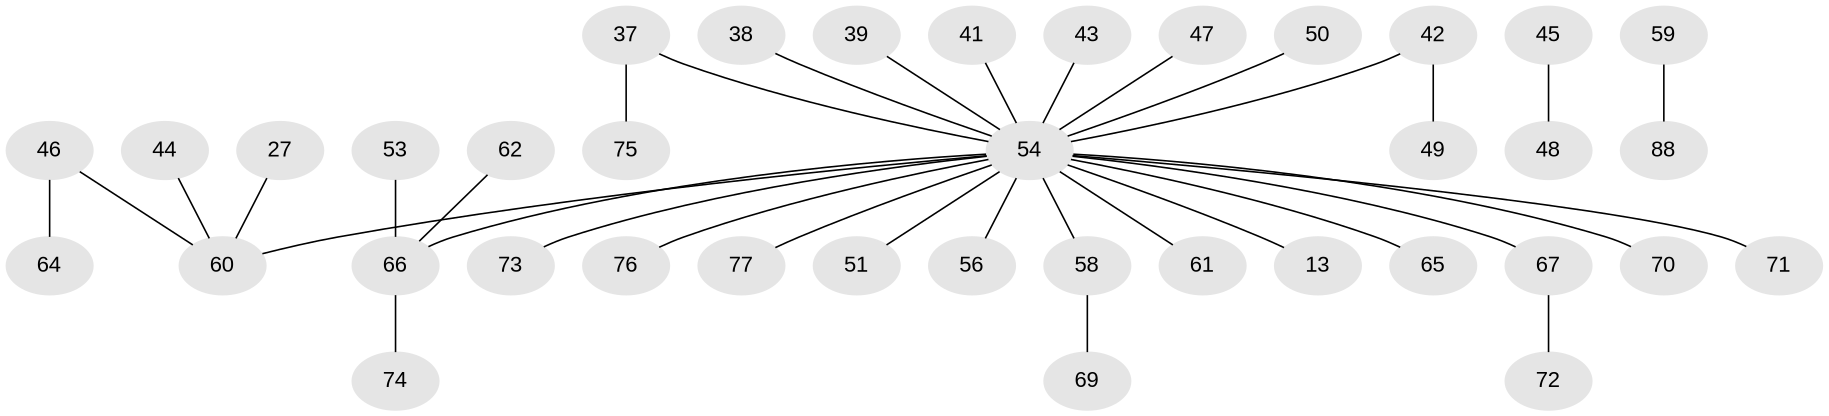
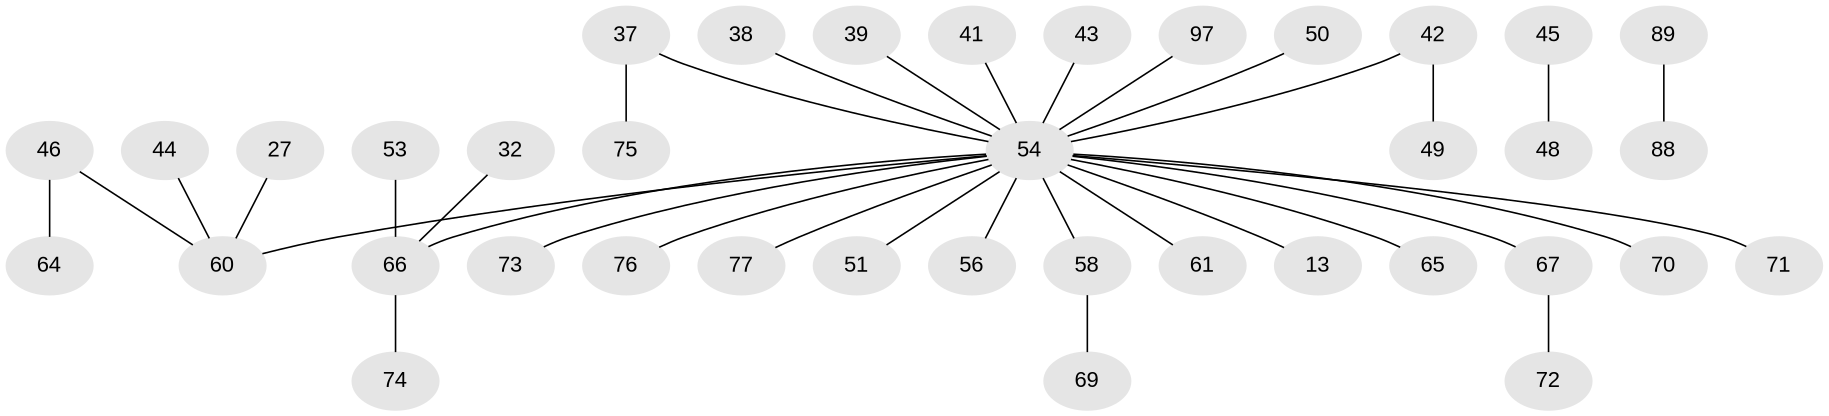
node "47": label "47" -> "97"
node "59": label "59" -> "89"
node "62": label "62" -> "32"
